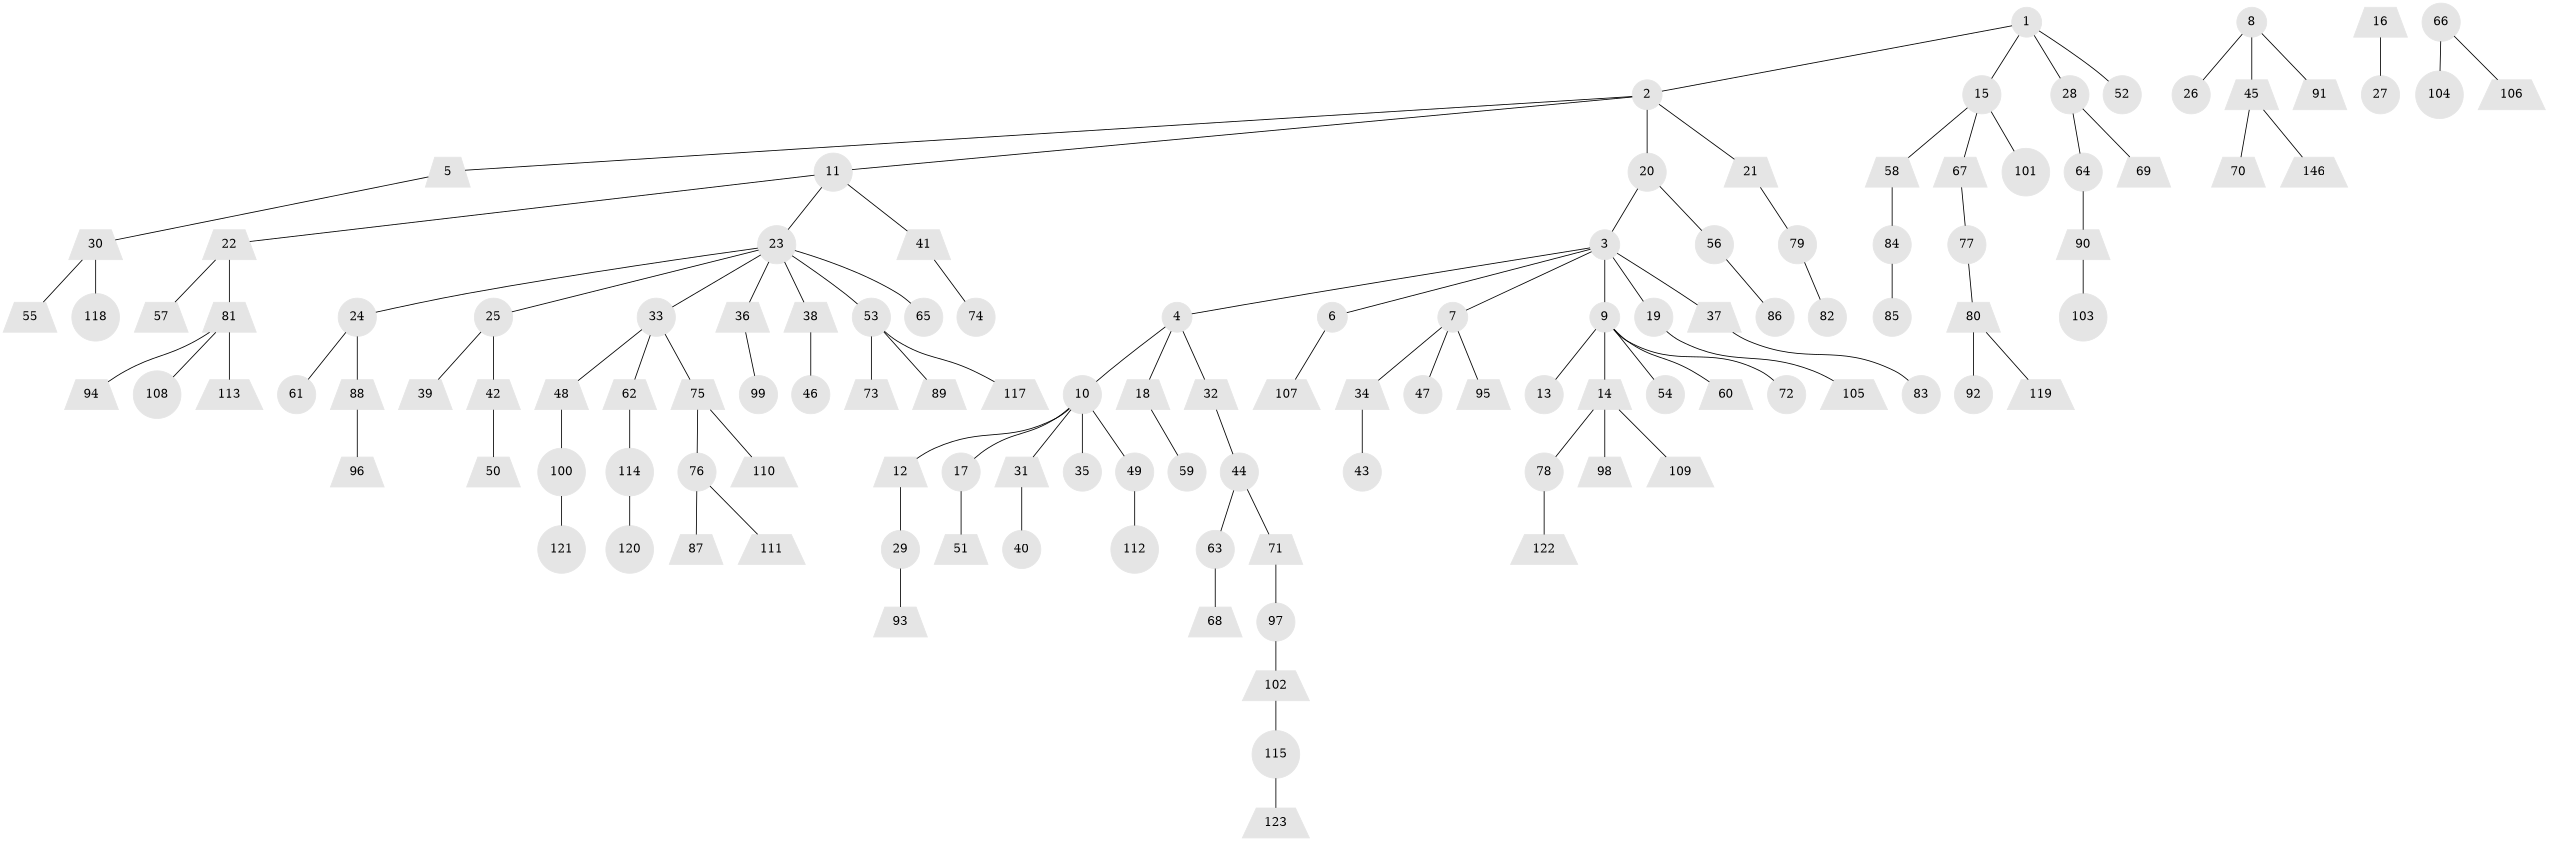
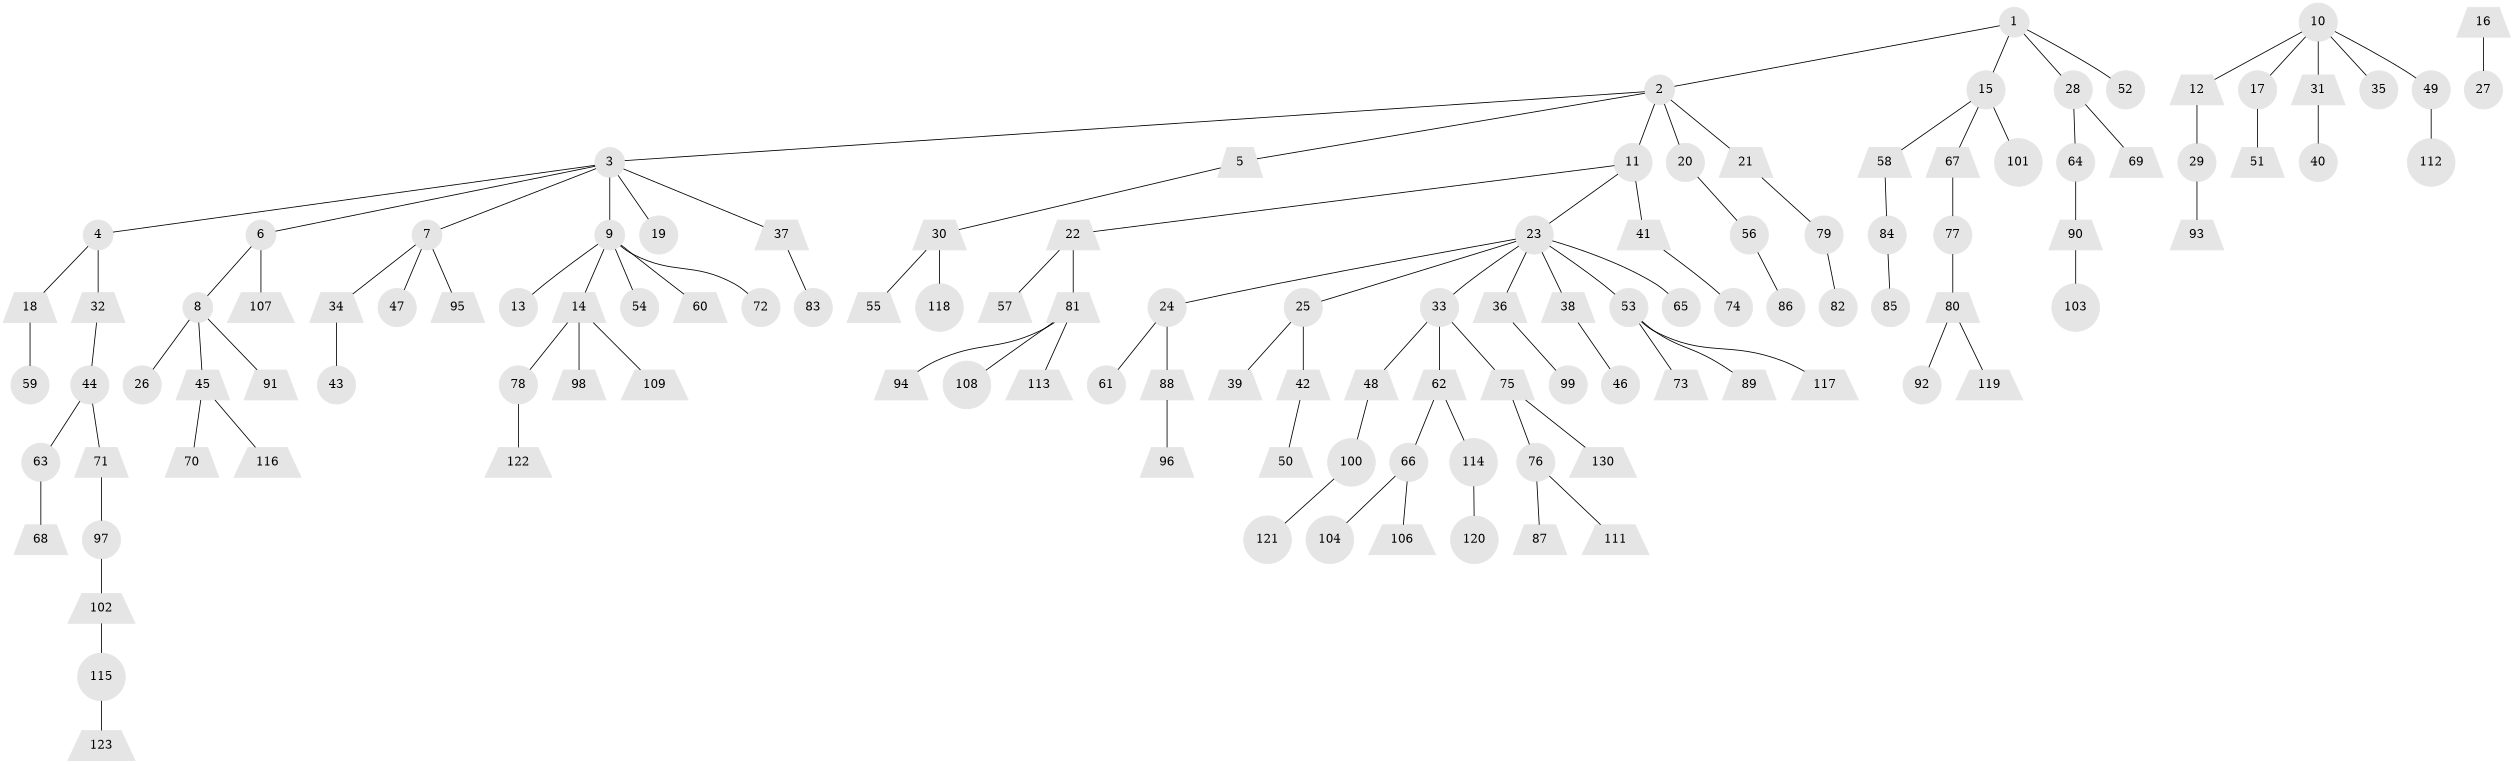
node "146": label "146" -> "116"
edge "20" -- "3": now "2" -- "3"
edge "6" -- "8": added
edge "4" -- "10": removed
node "105": removed
edge "62" -- "66": added
node "110": label "110" -> "130"
